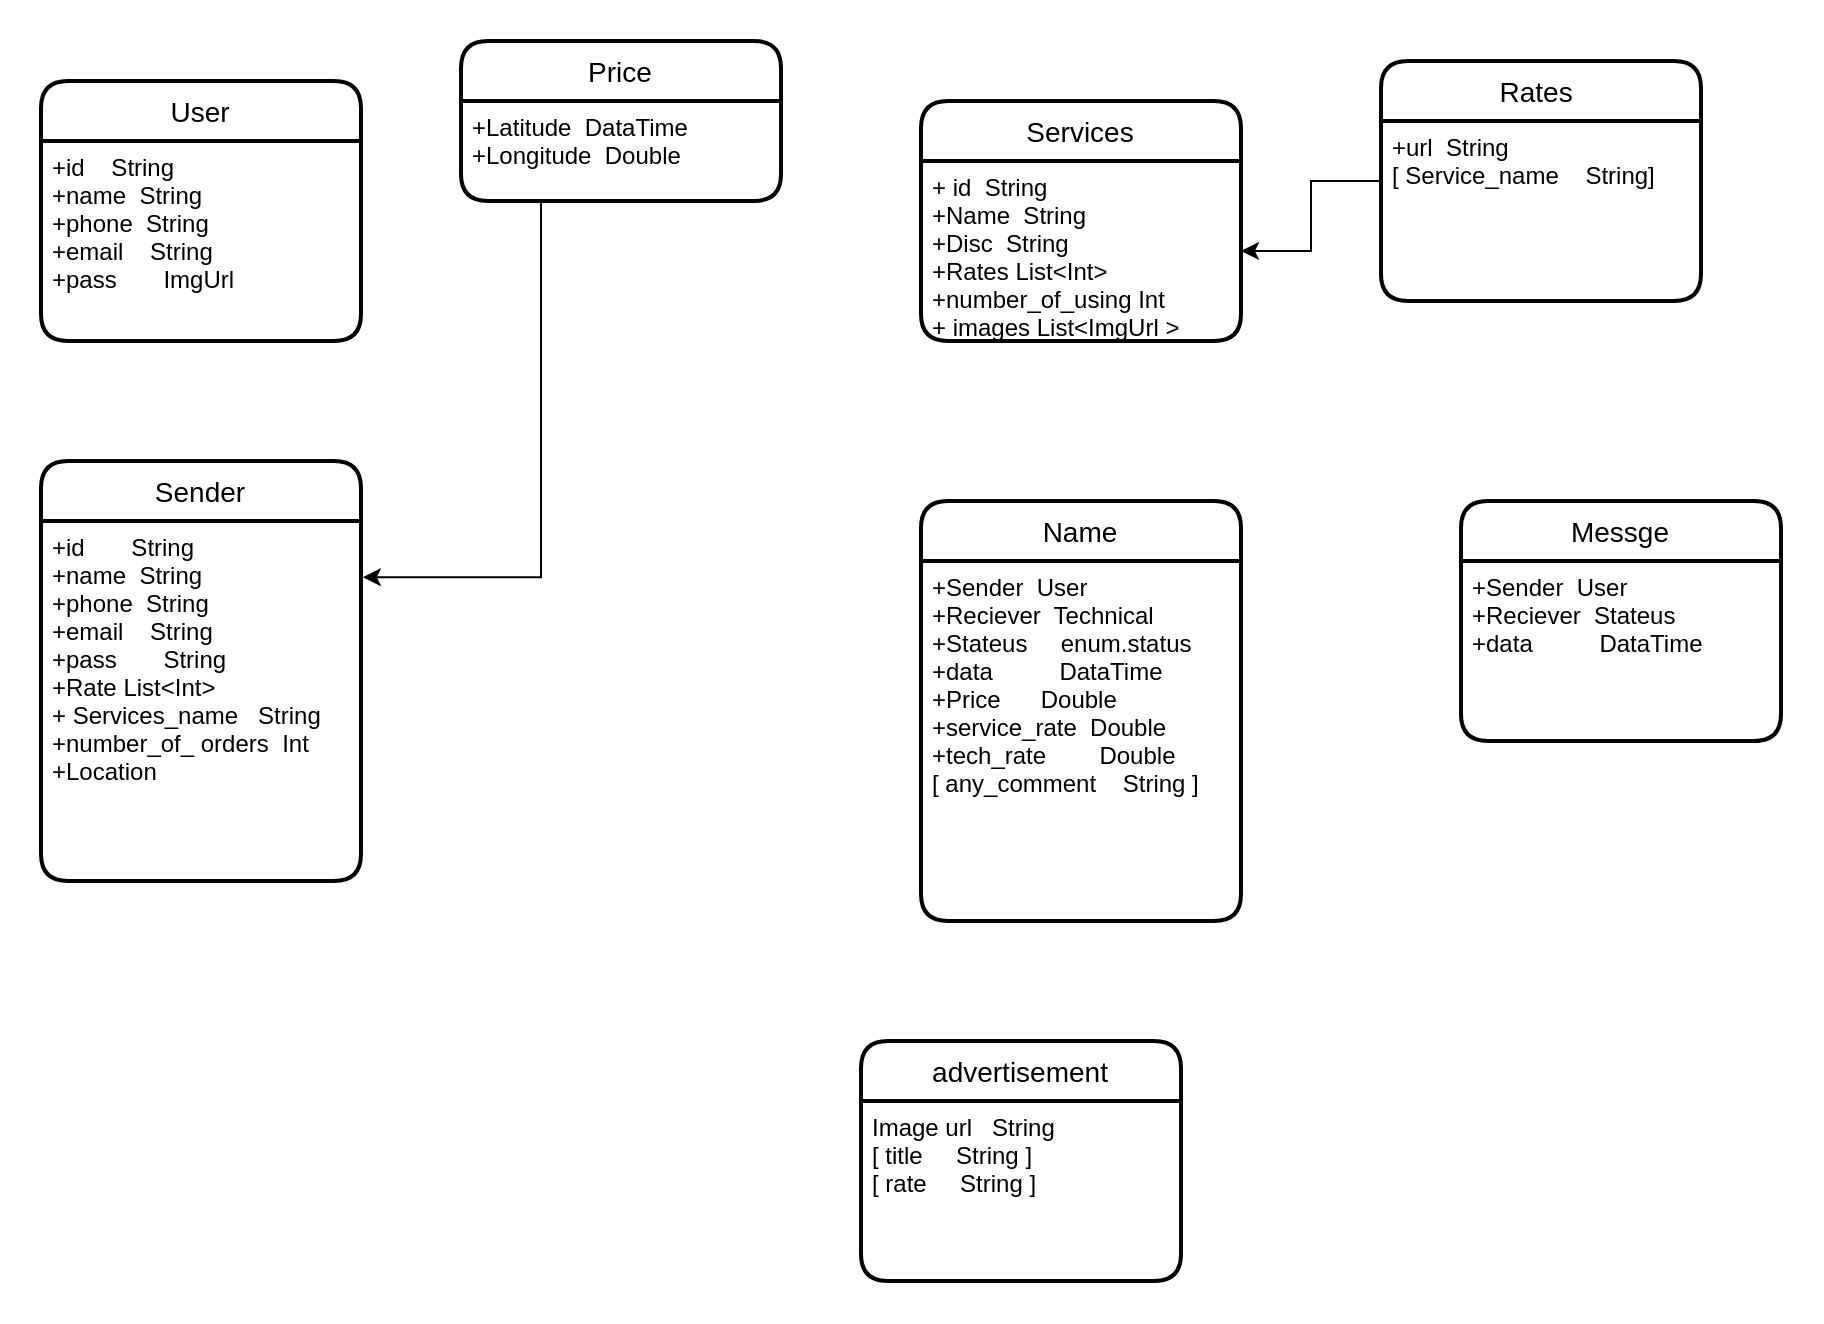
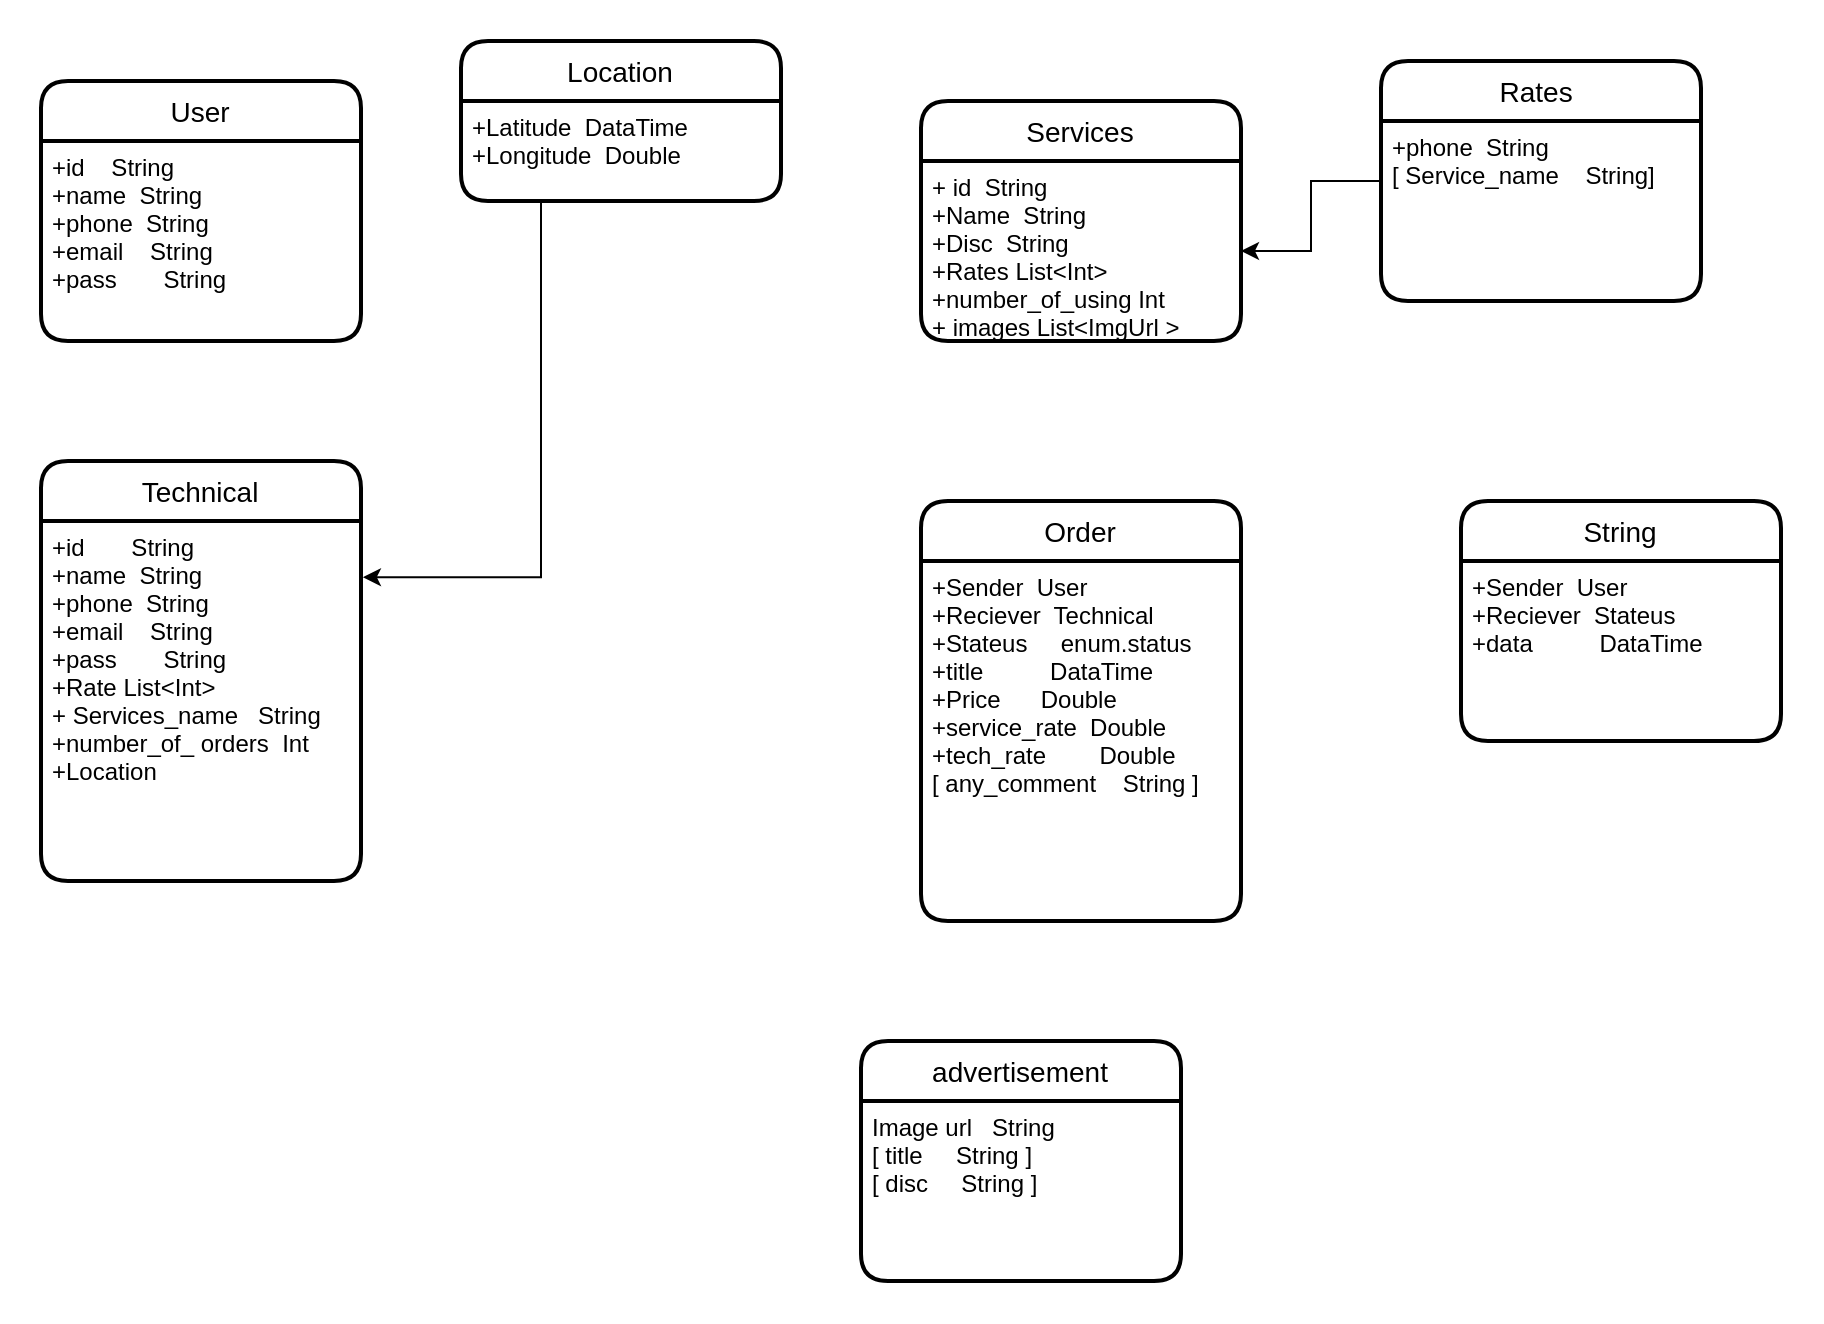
node "Price": label "Price" -> "Location"
node "+url String [ Service_name String]": label "+url String [ Service_name String]" -> "+phone String [ Service_name String]"
node "+id String +name String +phone String +email String +pass ImgUrl": label "+id String +name String +phone String +email String +pass ImgUrl" -> "+id String +name String +phone String +email String +pass String"
node "Sender": label "Sender" -> "Technical"
node "Name": label "Name" -> "Order"
node "Messge": label "Messge" -> "String"
node "+Sender User +Reciever Technical +Stateus enum.status +data DataTime +Price Double +service_rate Double +tech_rate Double [ any_comment String ]": label "+Sender User +Reciever Technical +Stateus enum.status +data DataTime +Price Double +service_rate Double +tech_rate Double [ any_comment String ]" -> "+Sender User +Reciever Technical +Stateus enum.status +title DataTime +Price Double +service_rate Double +tech_rate Double [ any_comment String ]"
node "Image url String [ title String ] [ rate String ]": label "Image url String [ title String ] [ rate String ]" -> "Image url String [ title String ] [ disc String ]"
